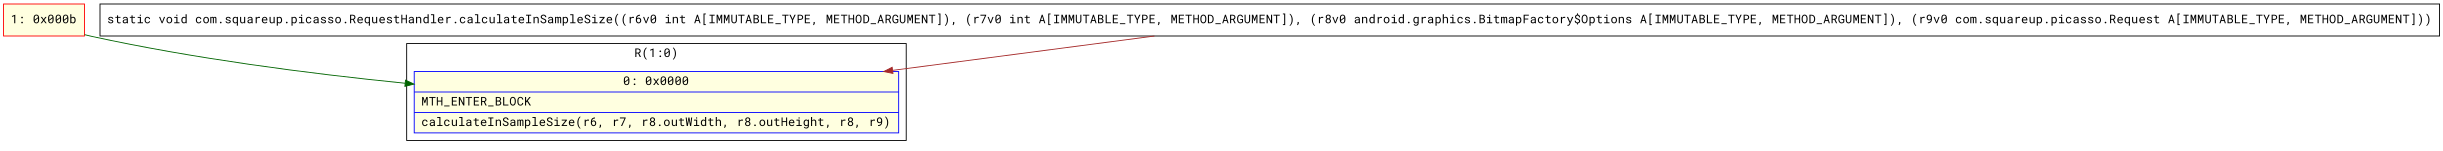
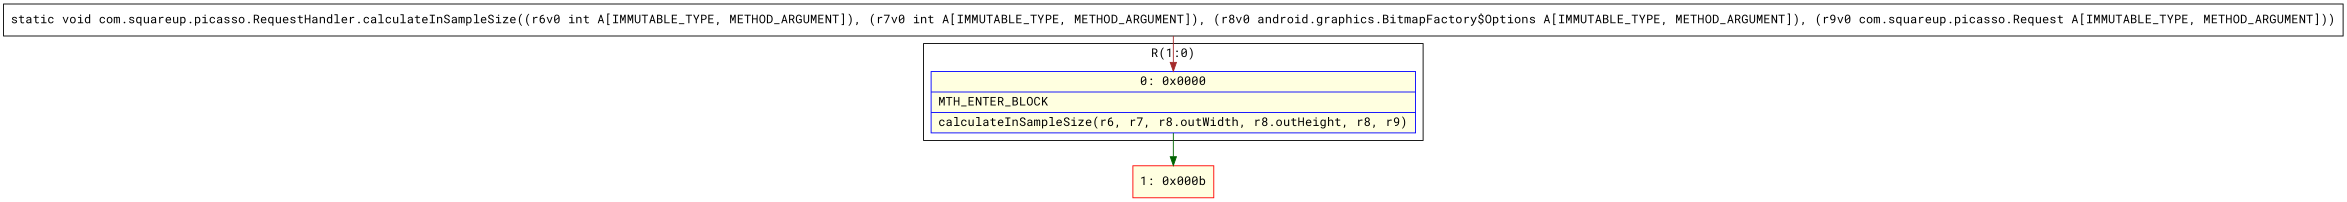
edge "1: 0x000b" -> "0: 0x0000": reversed
